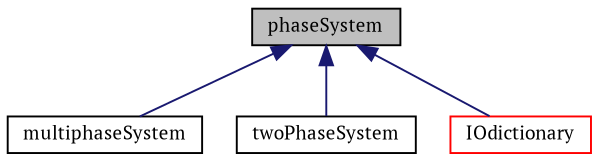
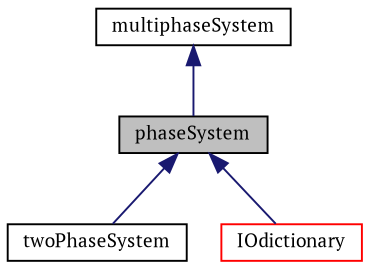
edge "multiphaseSystem" -> "phaseSystem": reversed
